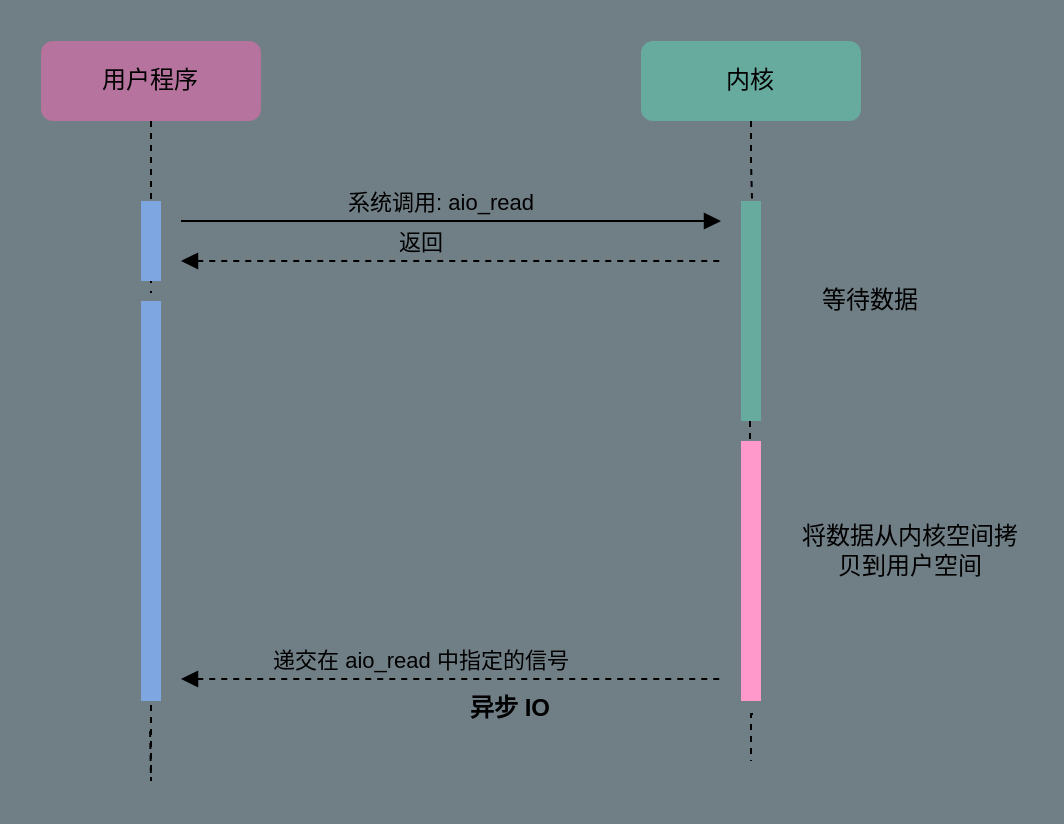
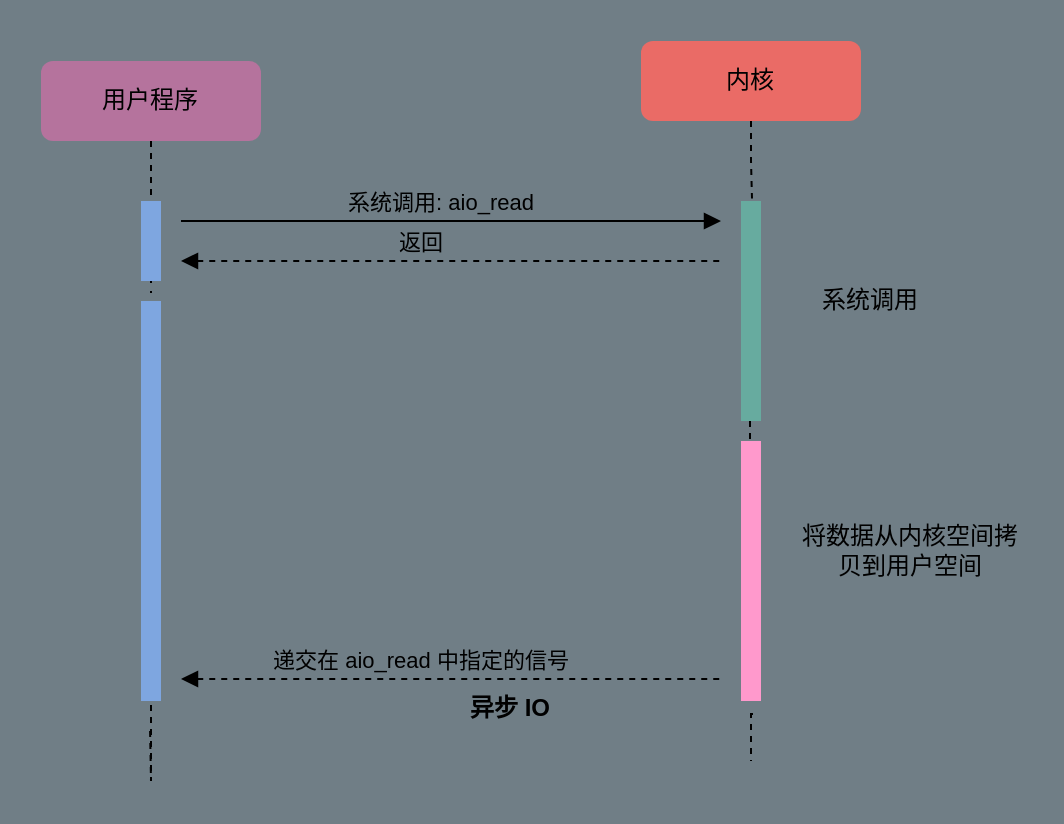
node "用户程序": moved (151, 81) -> (151, 101)
node "内核": fillcolor #67ab9f -> #ea6b66
node "等待数据": label "等待数据" -> "系统调用"
